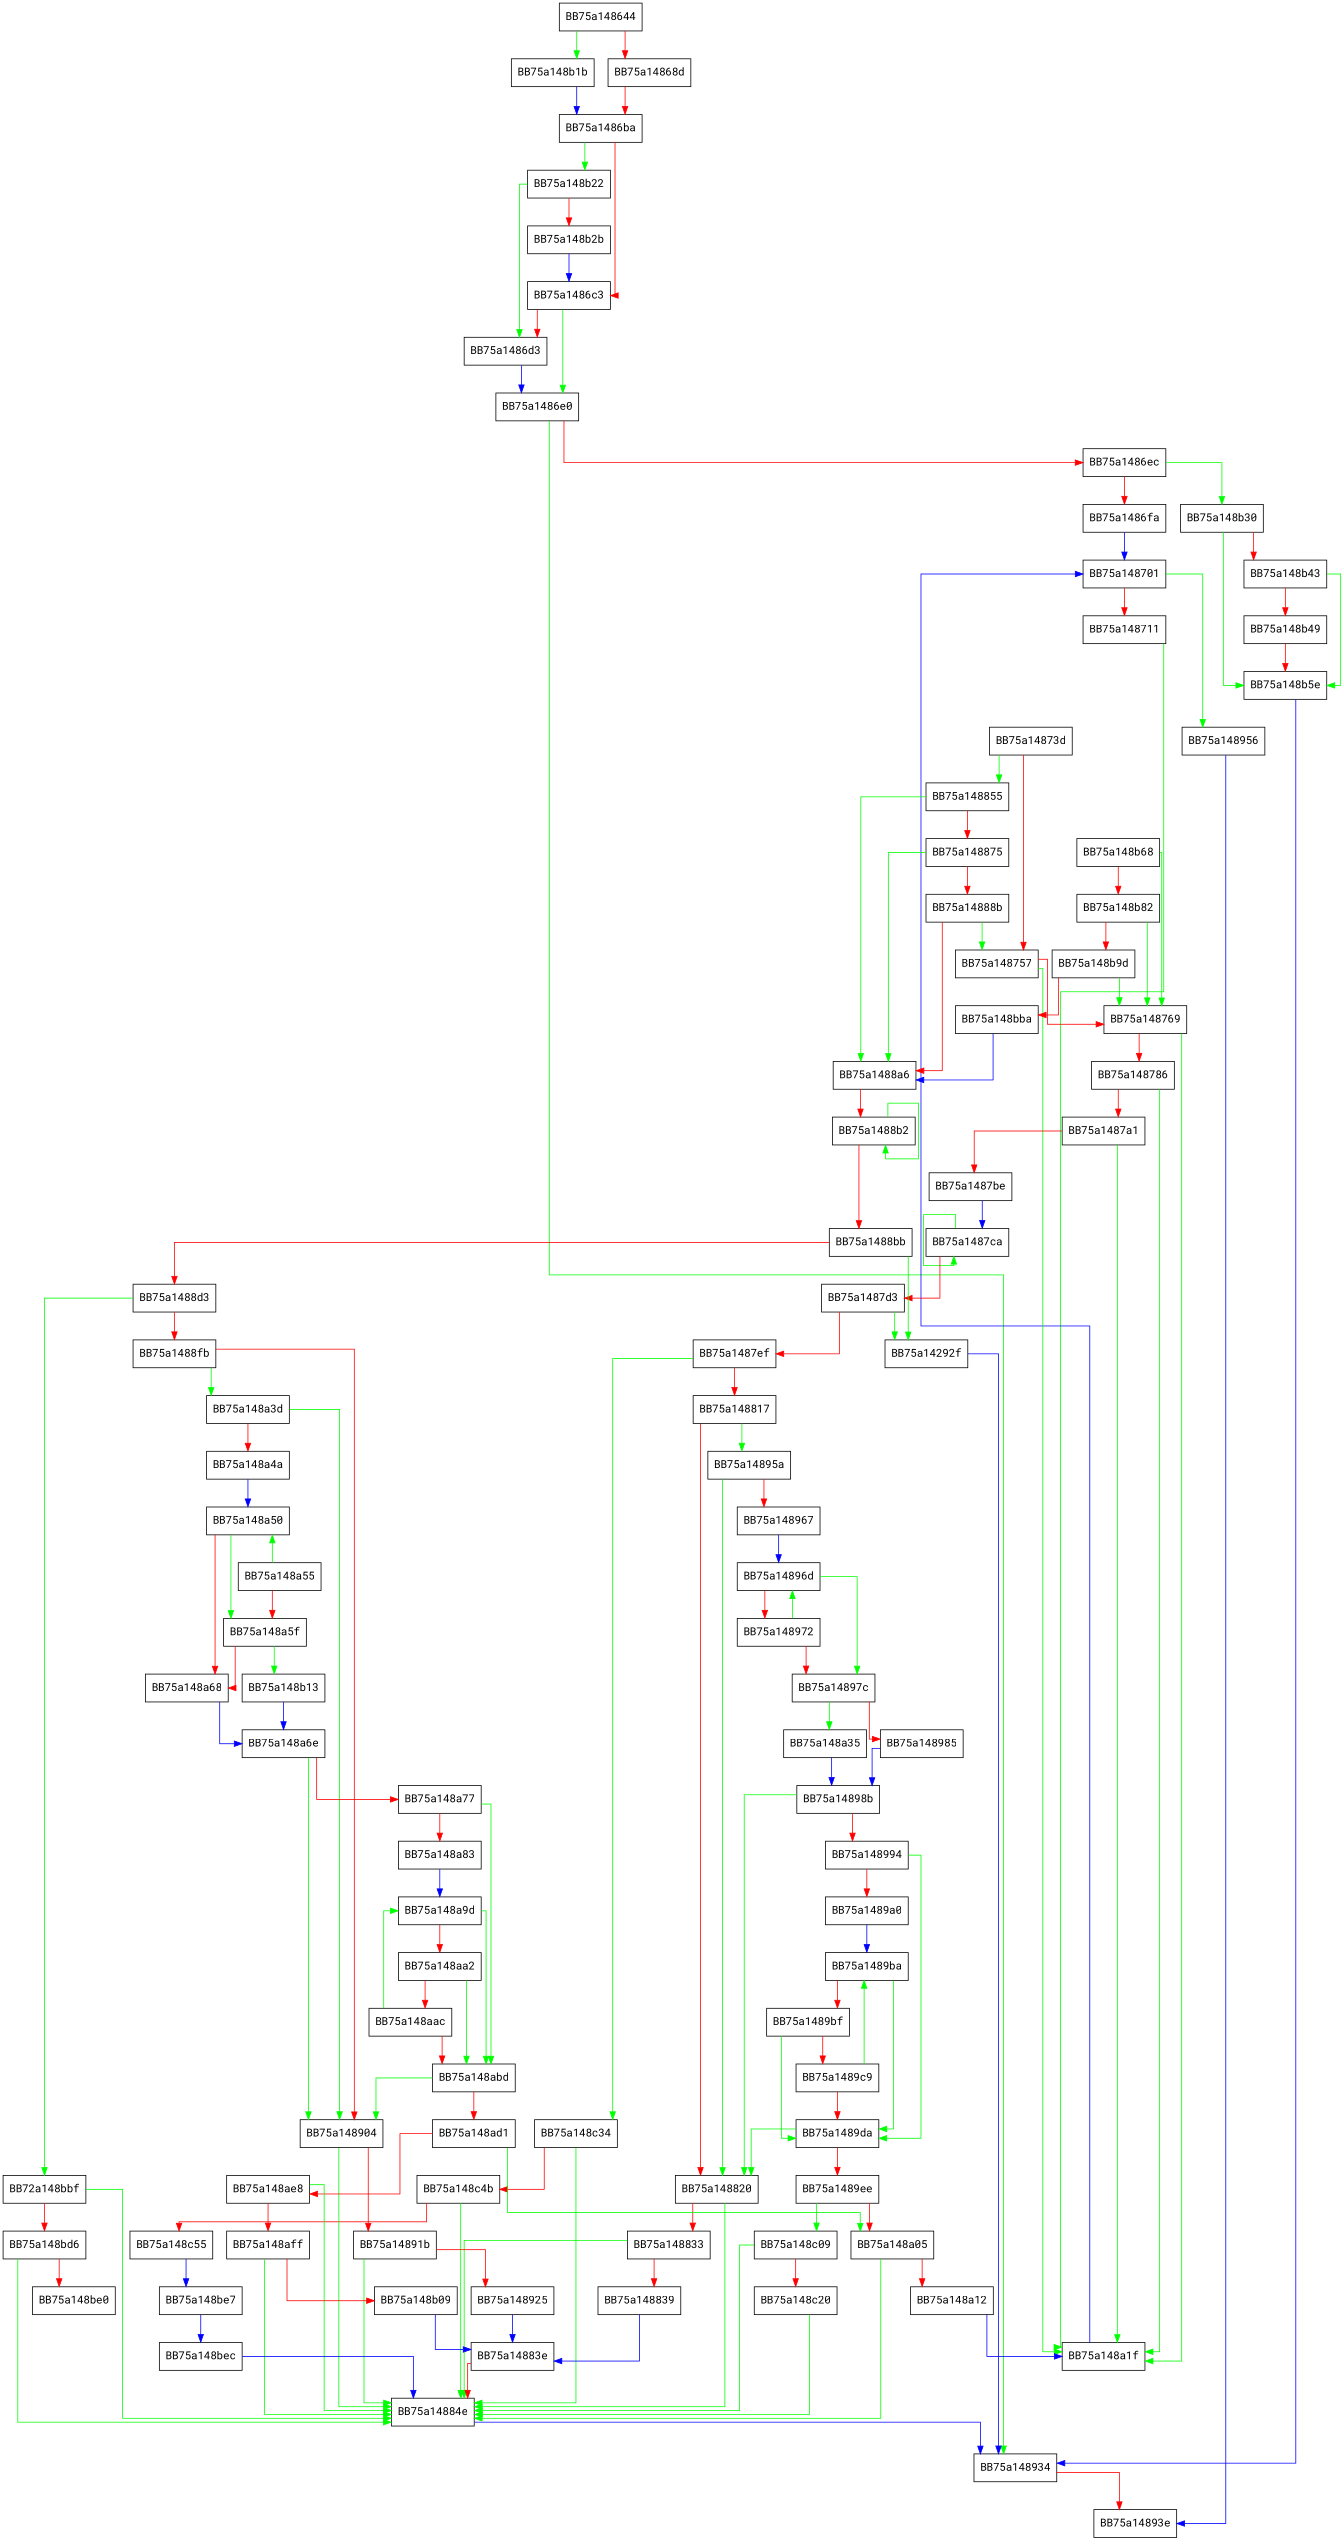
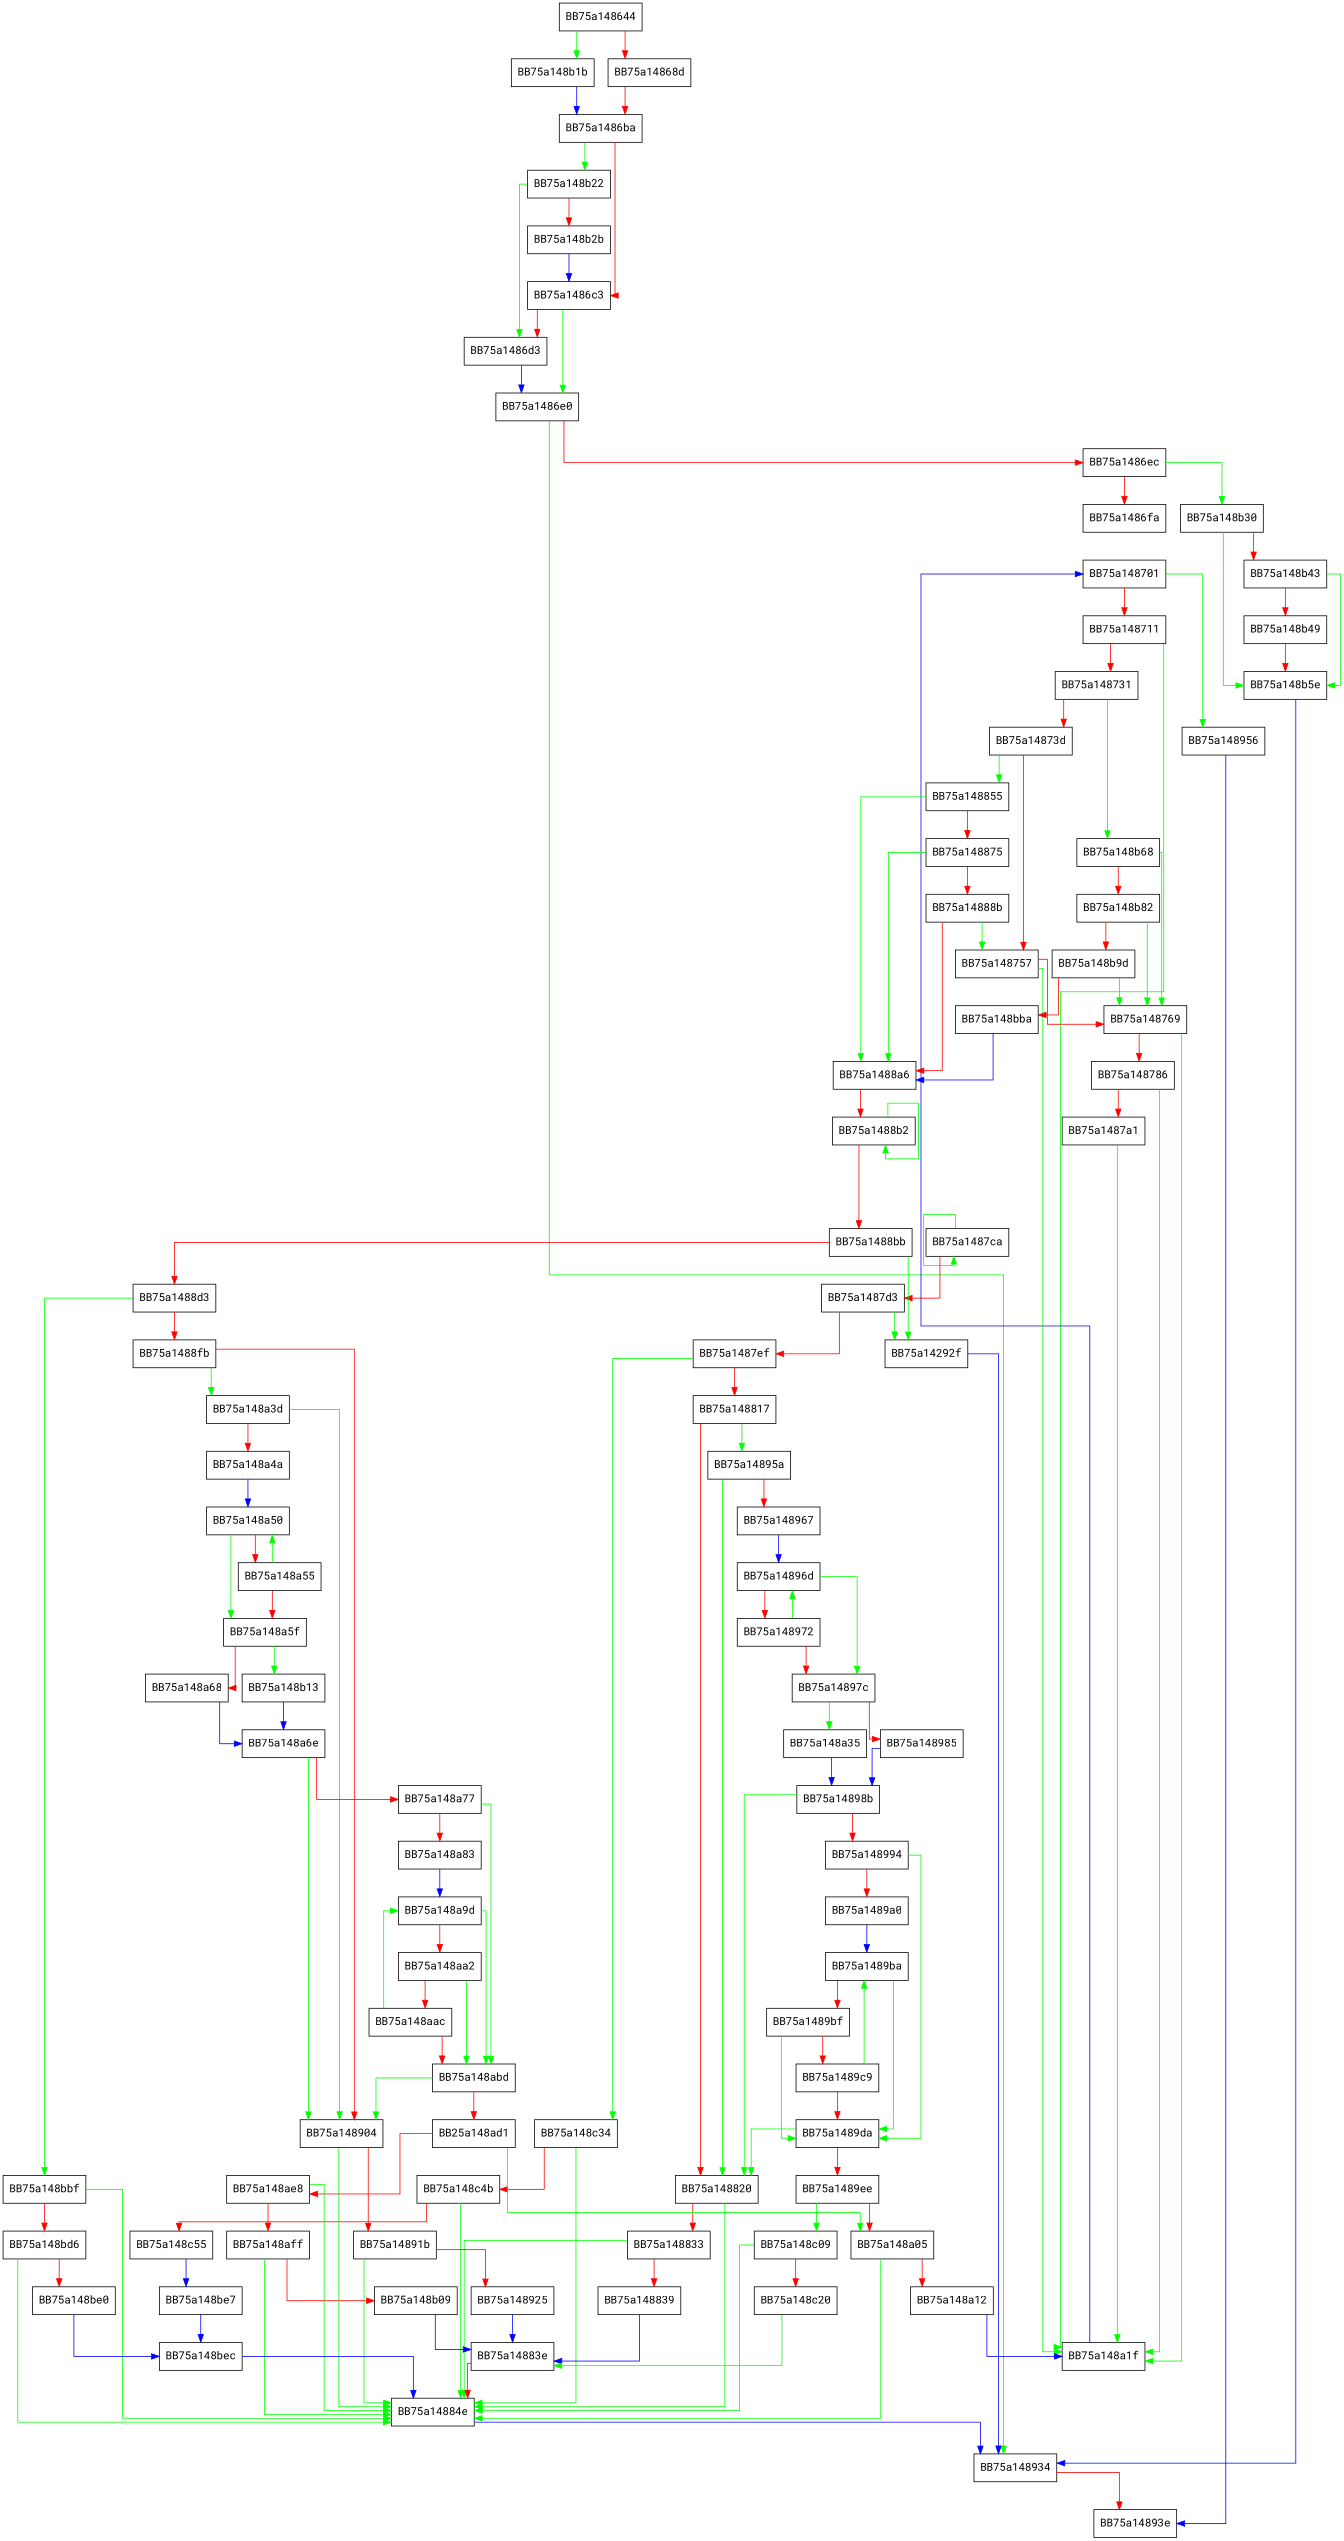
edge "BB75a1486fa" -> "BB75a148701": removed
node "BB75a148731": added
node "BB75a1487be": removed
edge "BB75a148a50" -> "BB75a148a68": now "BB75a148a50" -> "BB75a148a55"
node "BB75a148ad1": label "BB75a148ad1" -> "BB25a148ad1"
node "BB72a148bbf": label "BB72a148bbf" -> "BB75a148bbf"
edge "BB75a148be0" -> "BB75a148bec": added
edge "BB75a148c20" -> "BB75a14884e": now "BB75a148c20" -> "BB75a14883e"
